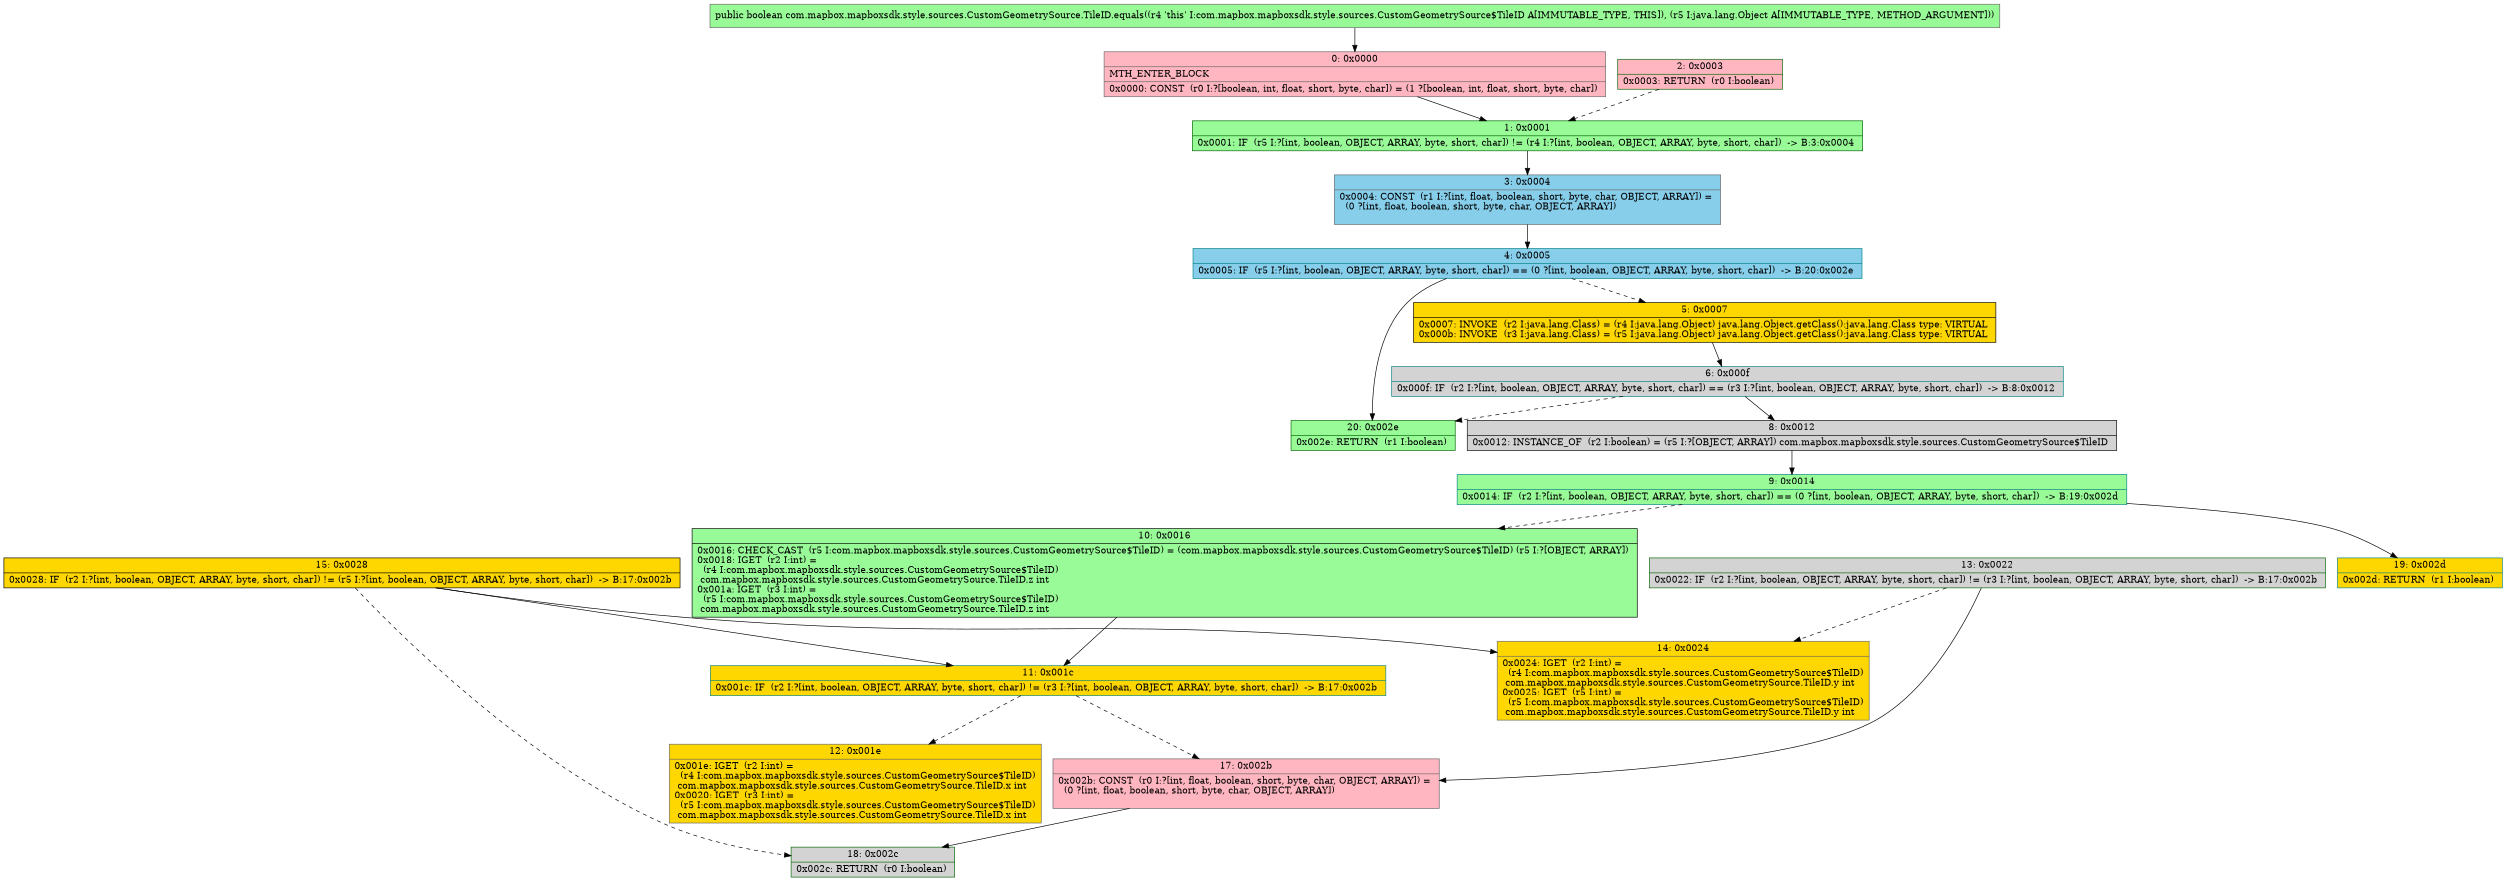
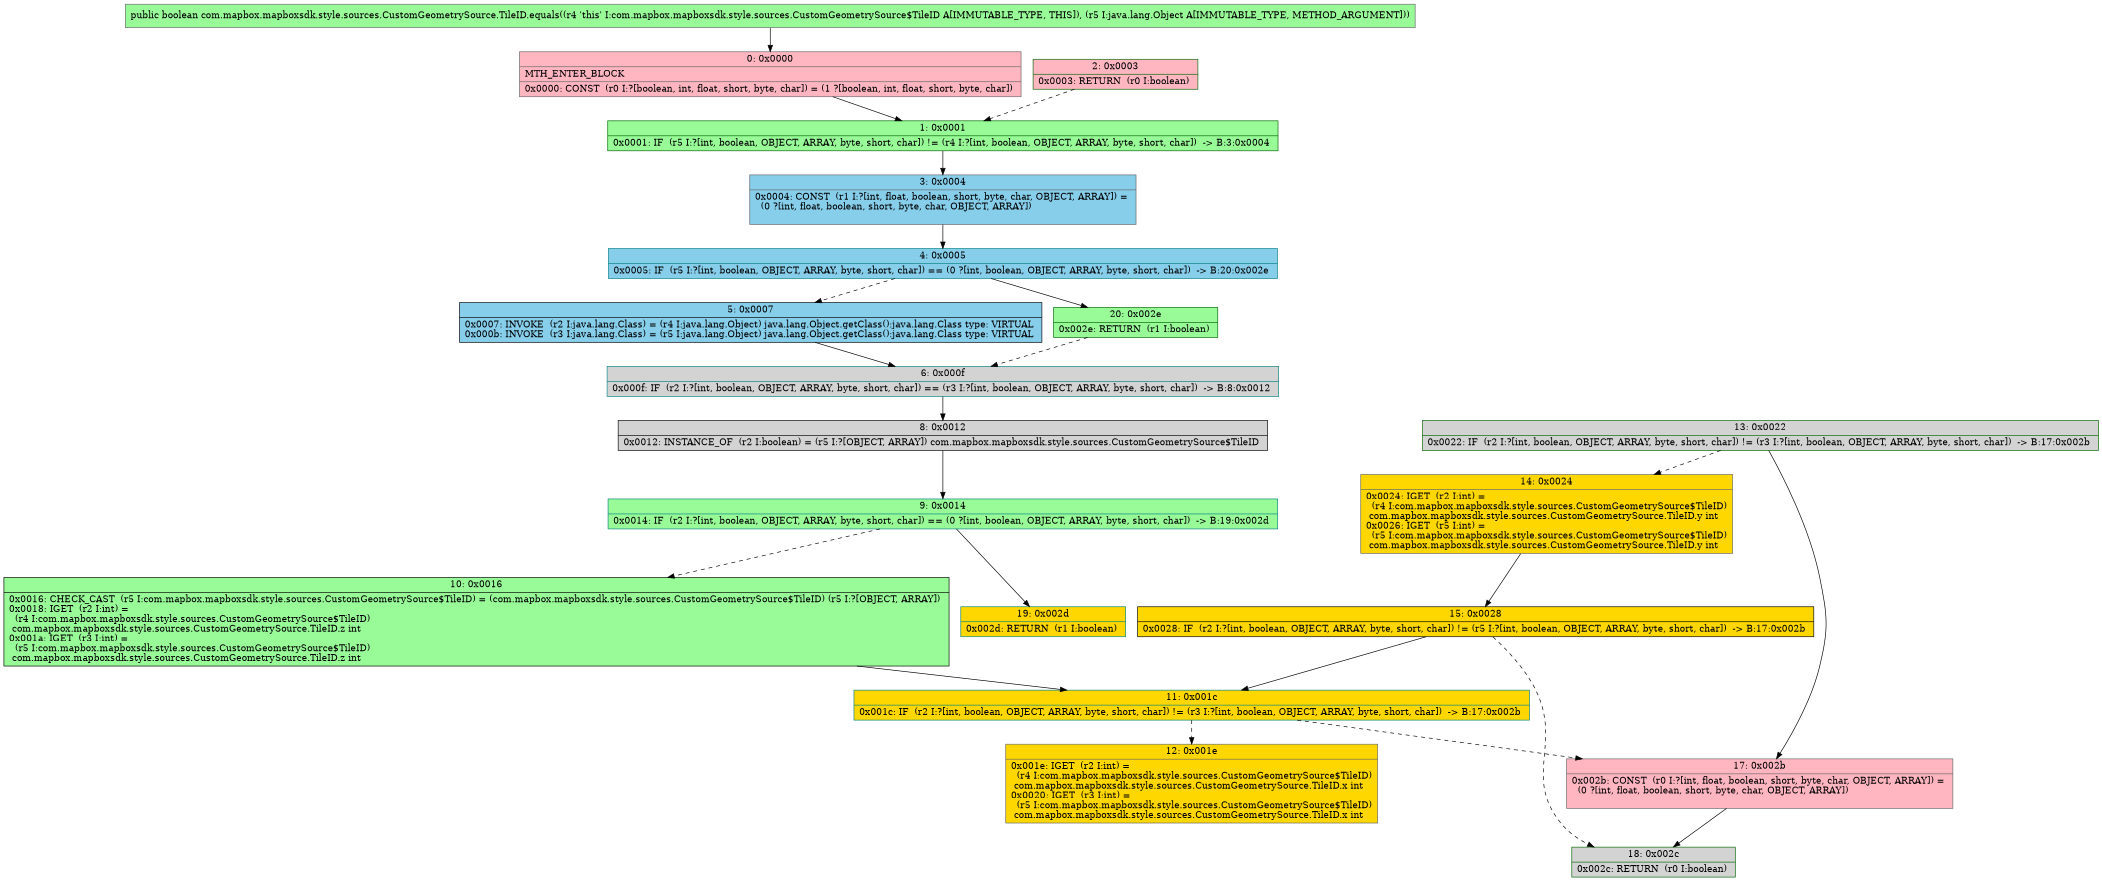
node "5: 0x0007": fillcolor gold -> skyblue
edge "6: 0x000f" -> "20: 0x002e": reversed
edge "15: 0x0028" -> "14: 0x0024": reversed
node "14: 0x0024": text "0x0025: IGET  (r5 I:int) =" -> "0x0026: IGET  (r5 I:int) ="
